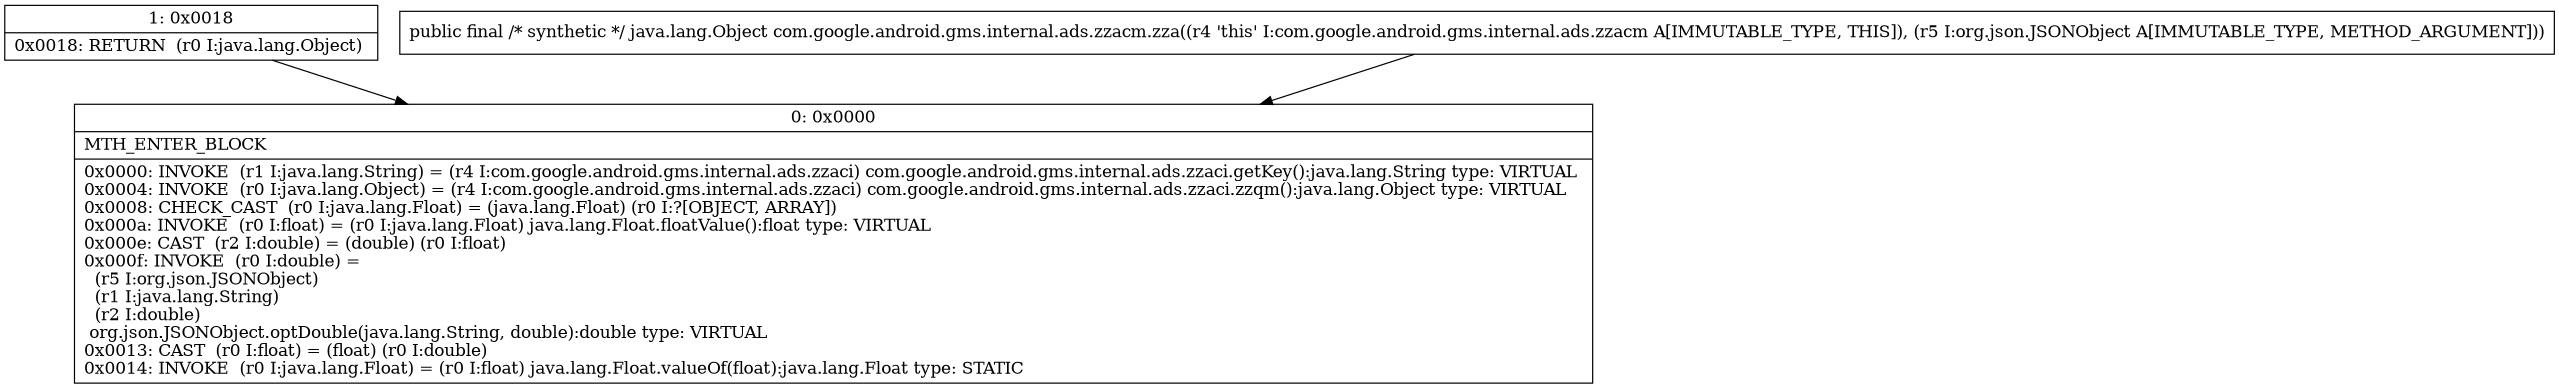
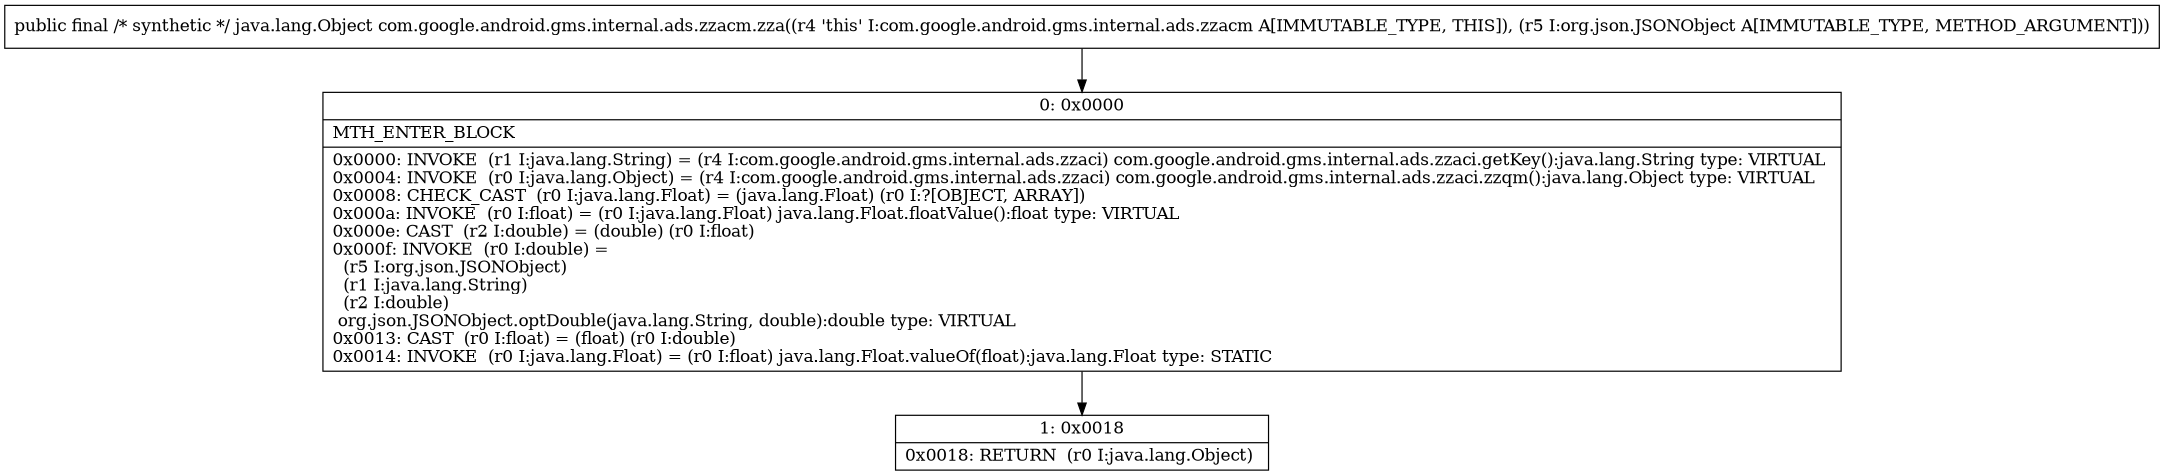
edge "1: 0x0018" -> "0: 0x0000": reversed
